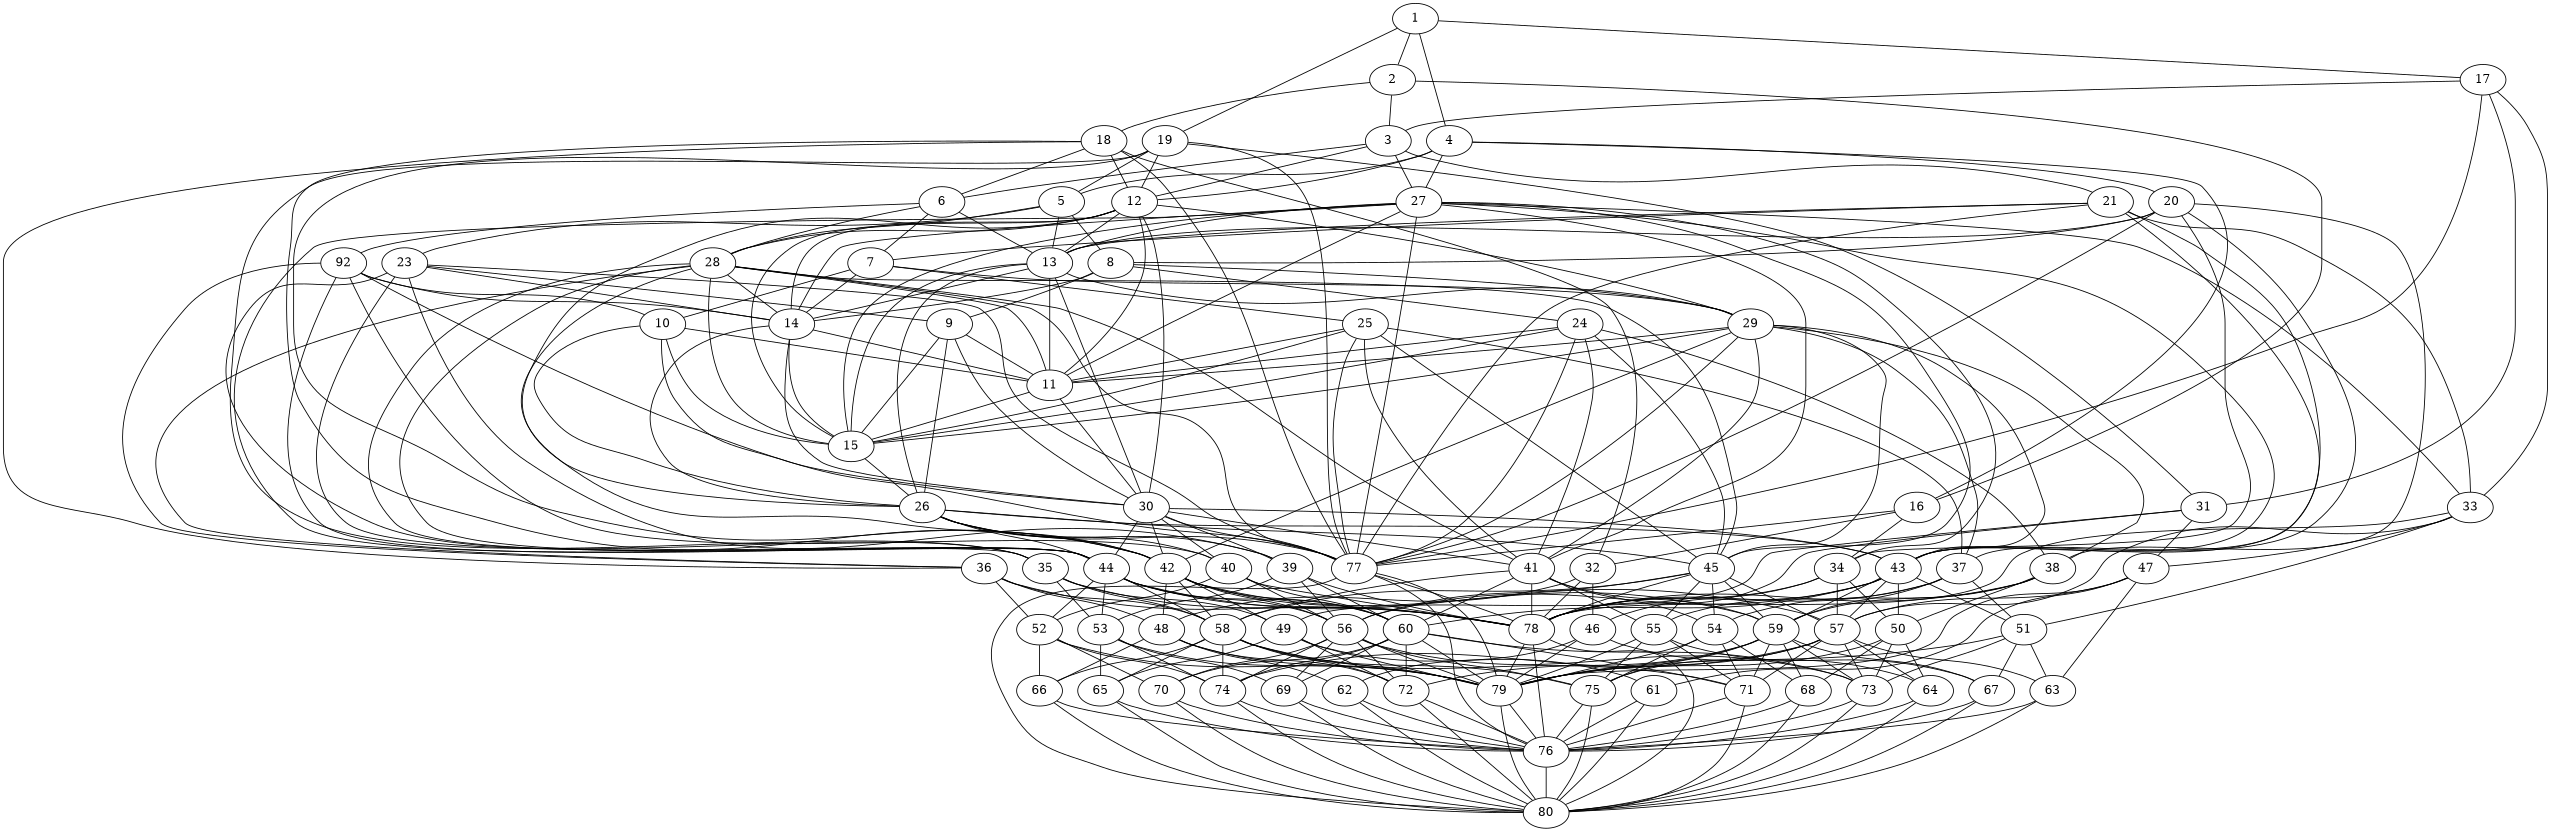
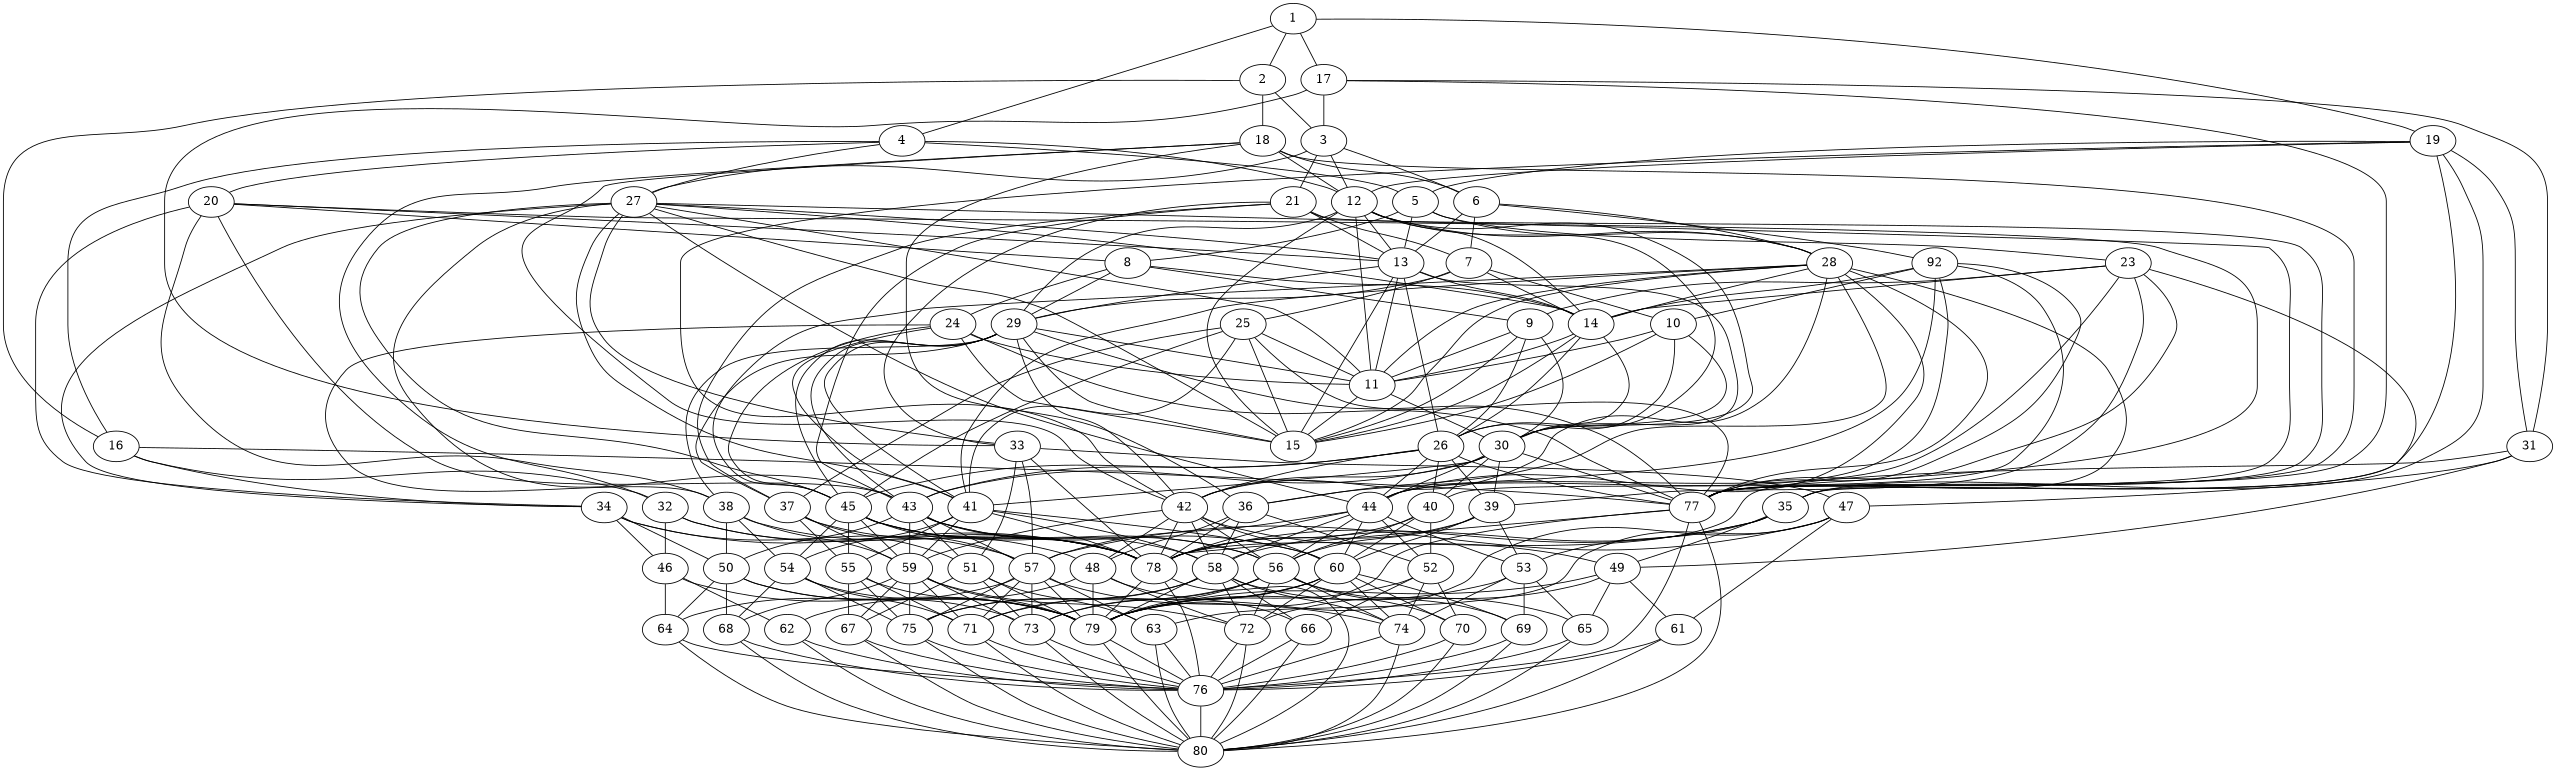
edge "15" -- "26": removed
